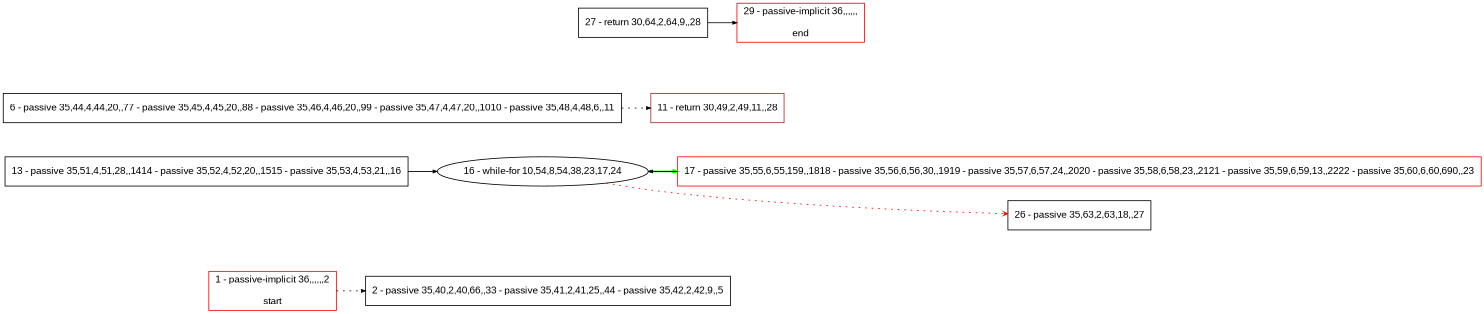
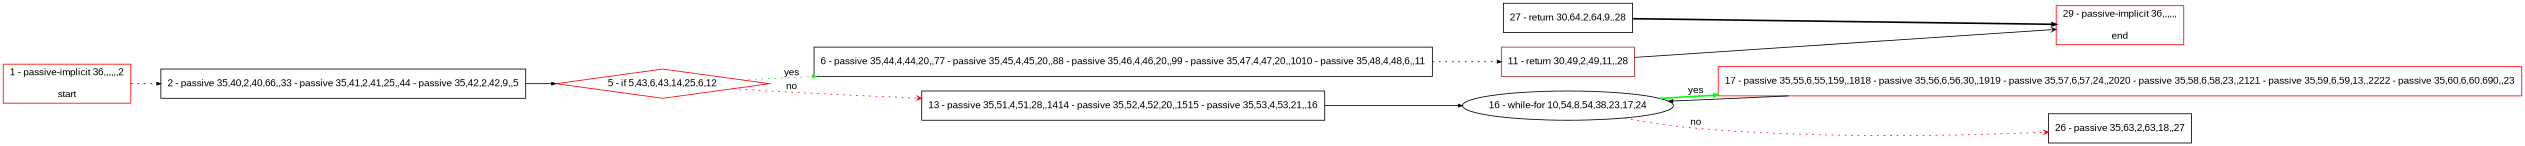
edge "27 - return 30,64,2,64,9,,28" -> "29 - passive-implicit 36,,,,,, end": style solid -> bold
edge "11 - return 30,49,2,49,11,,28" -> "29 - passive-implicit 36,,,,,, end": added
node "5 - if 5,43,6,43,14,25,6,12": added
edge "16 - while-for 10,54,8,54,38,23,17,24" -> "26 - passive 35,63,2,63,18,,27": label "yes" -> "no"
